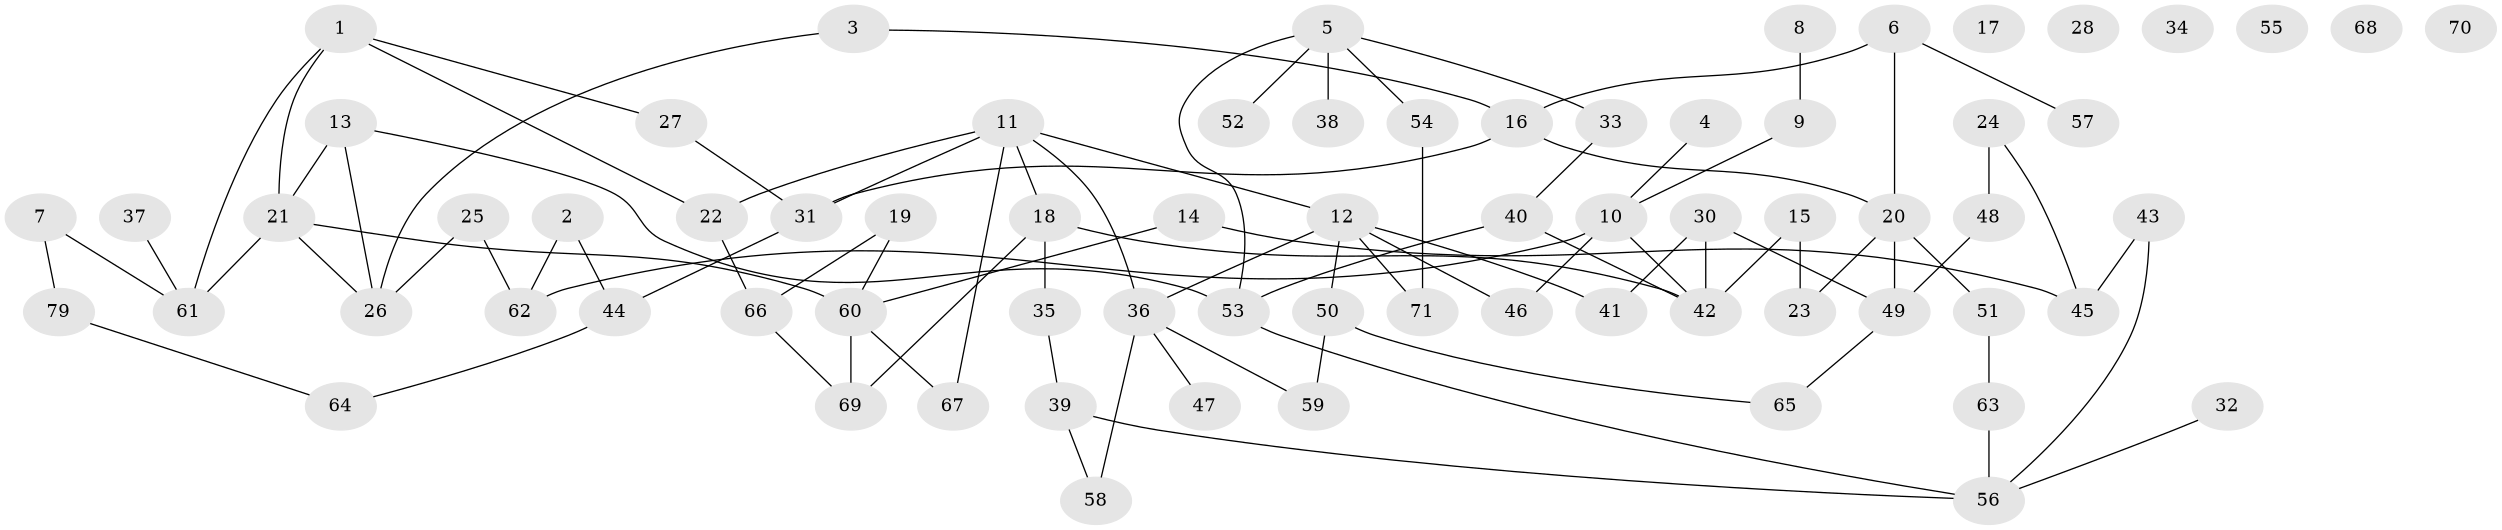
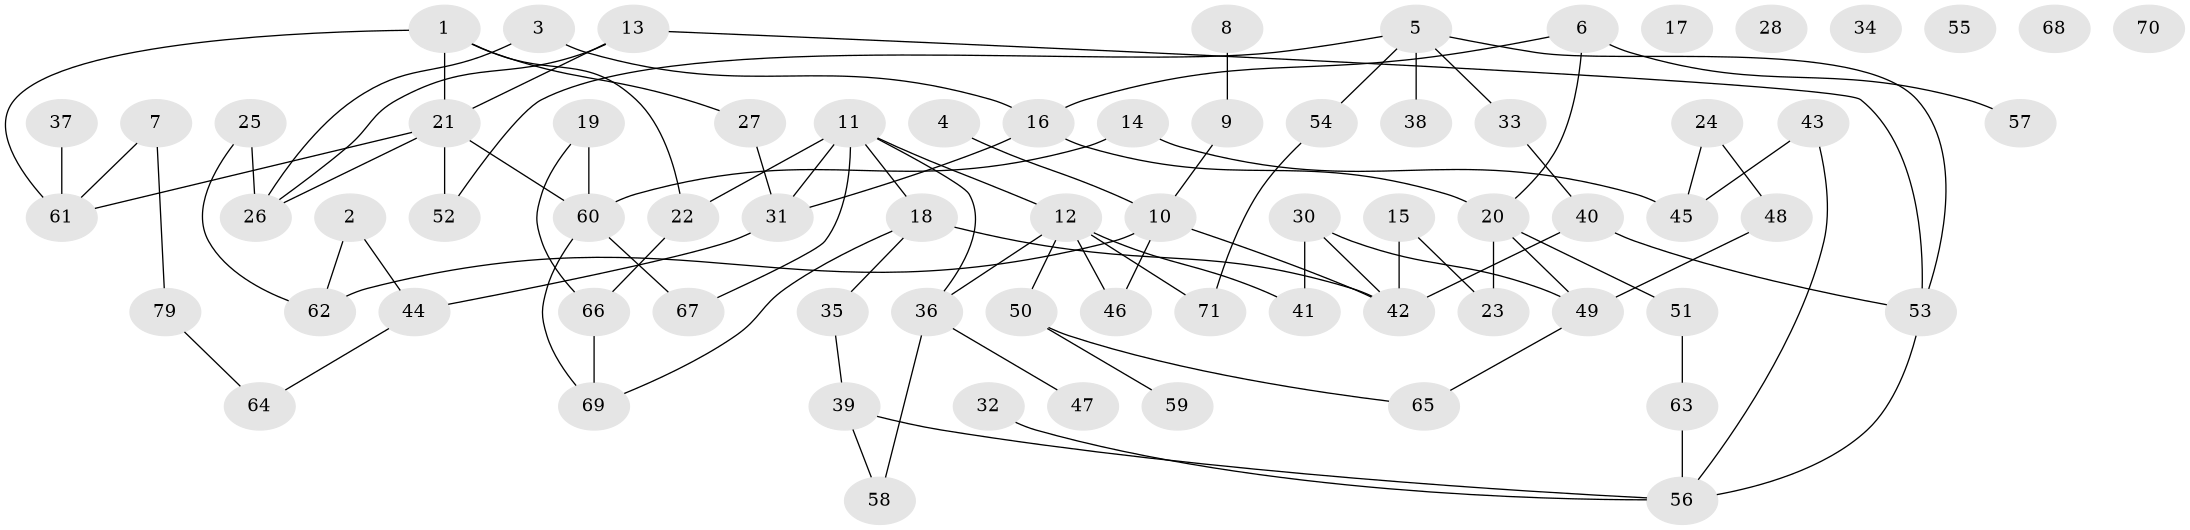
edge "21" -- "52": added
edge "36" -- "59": removed
